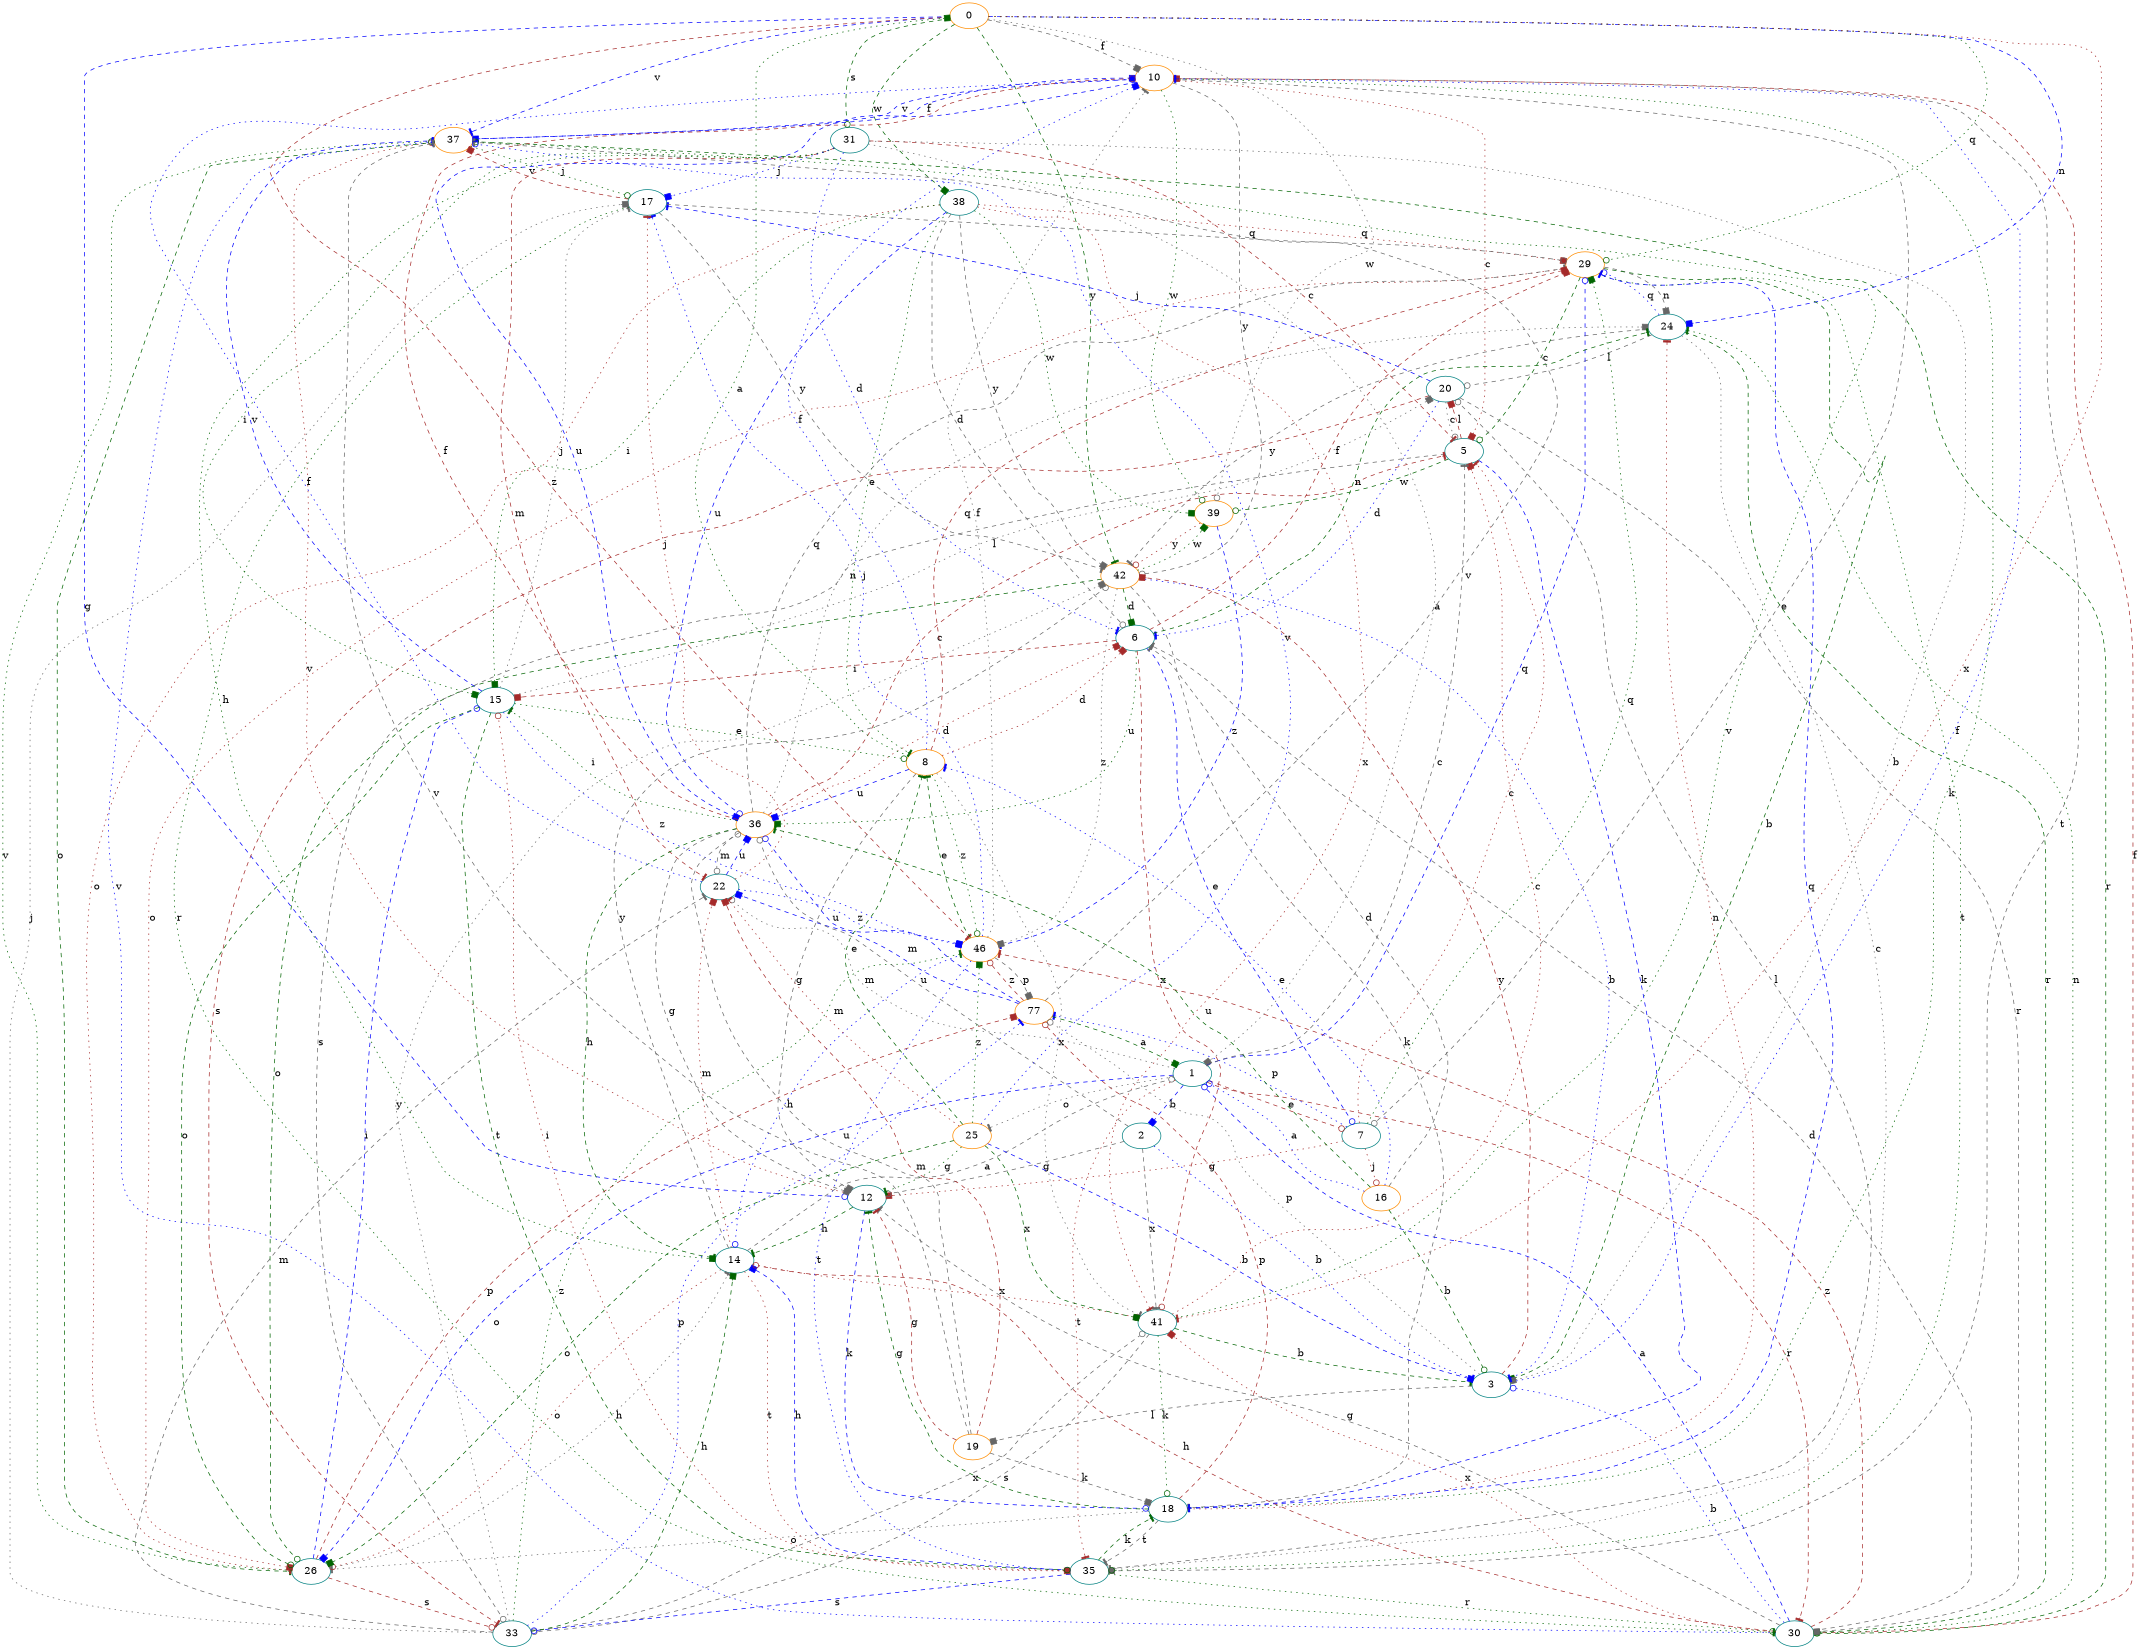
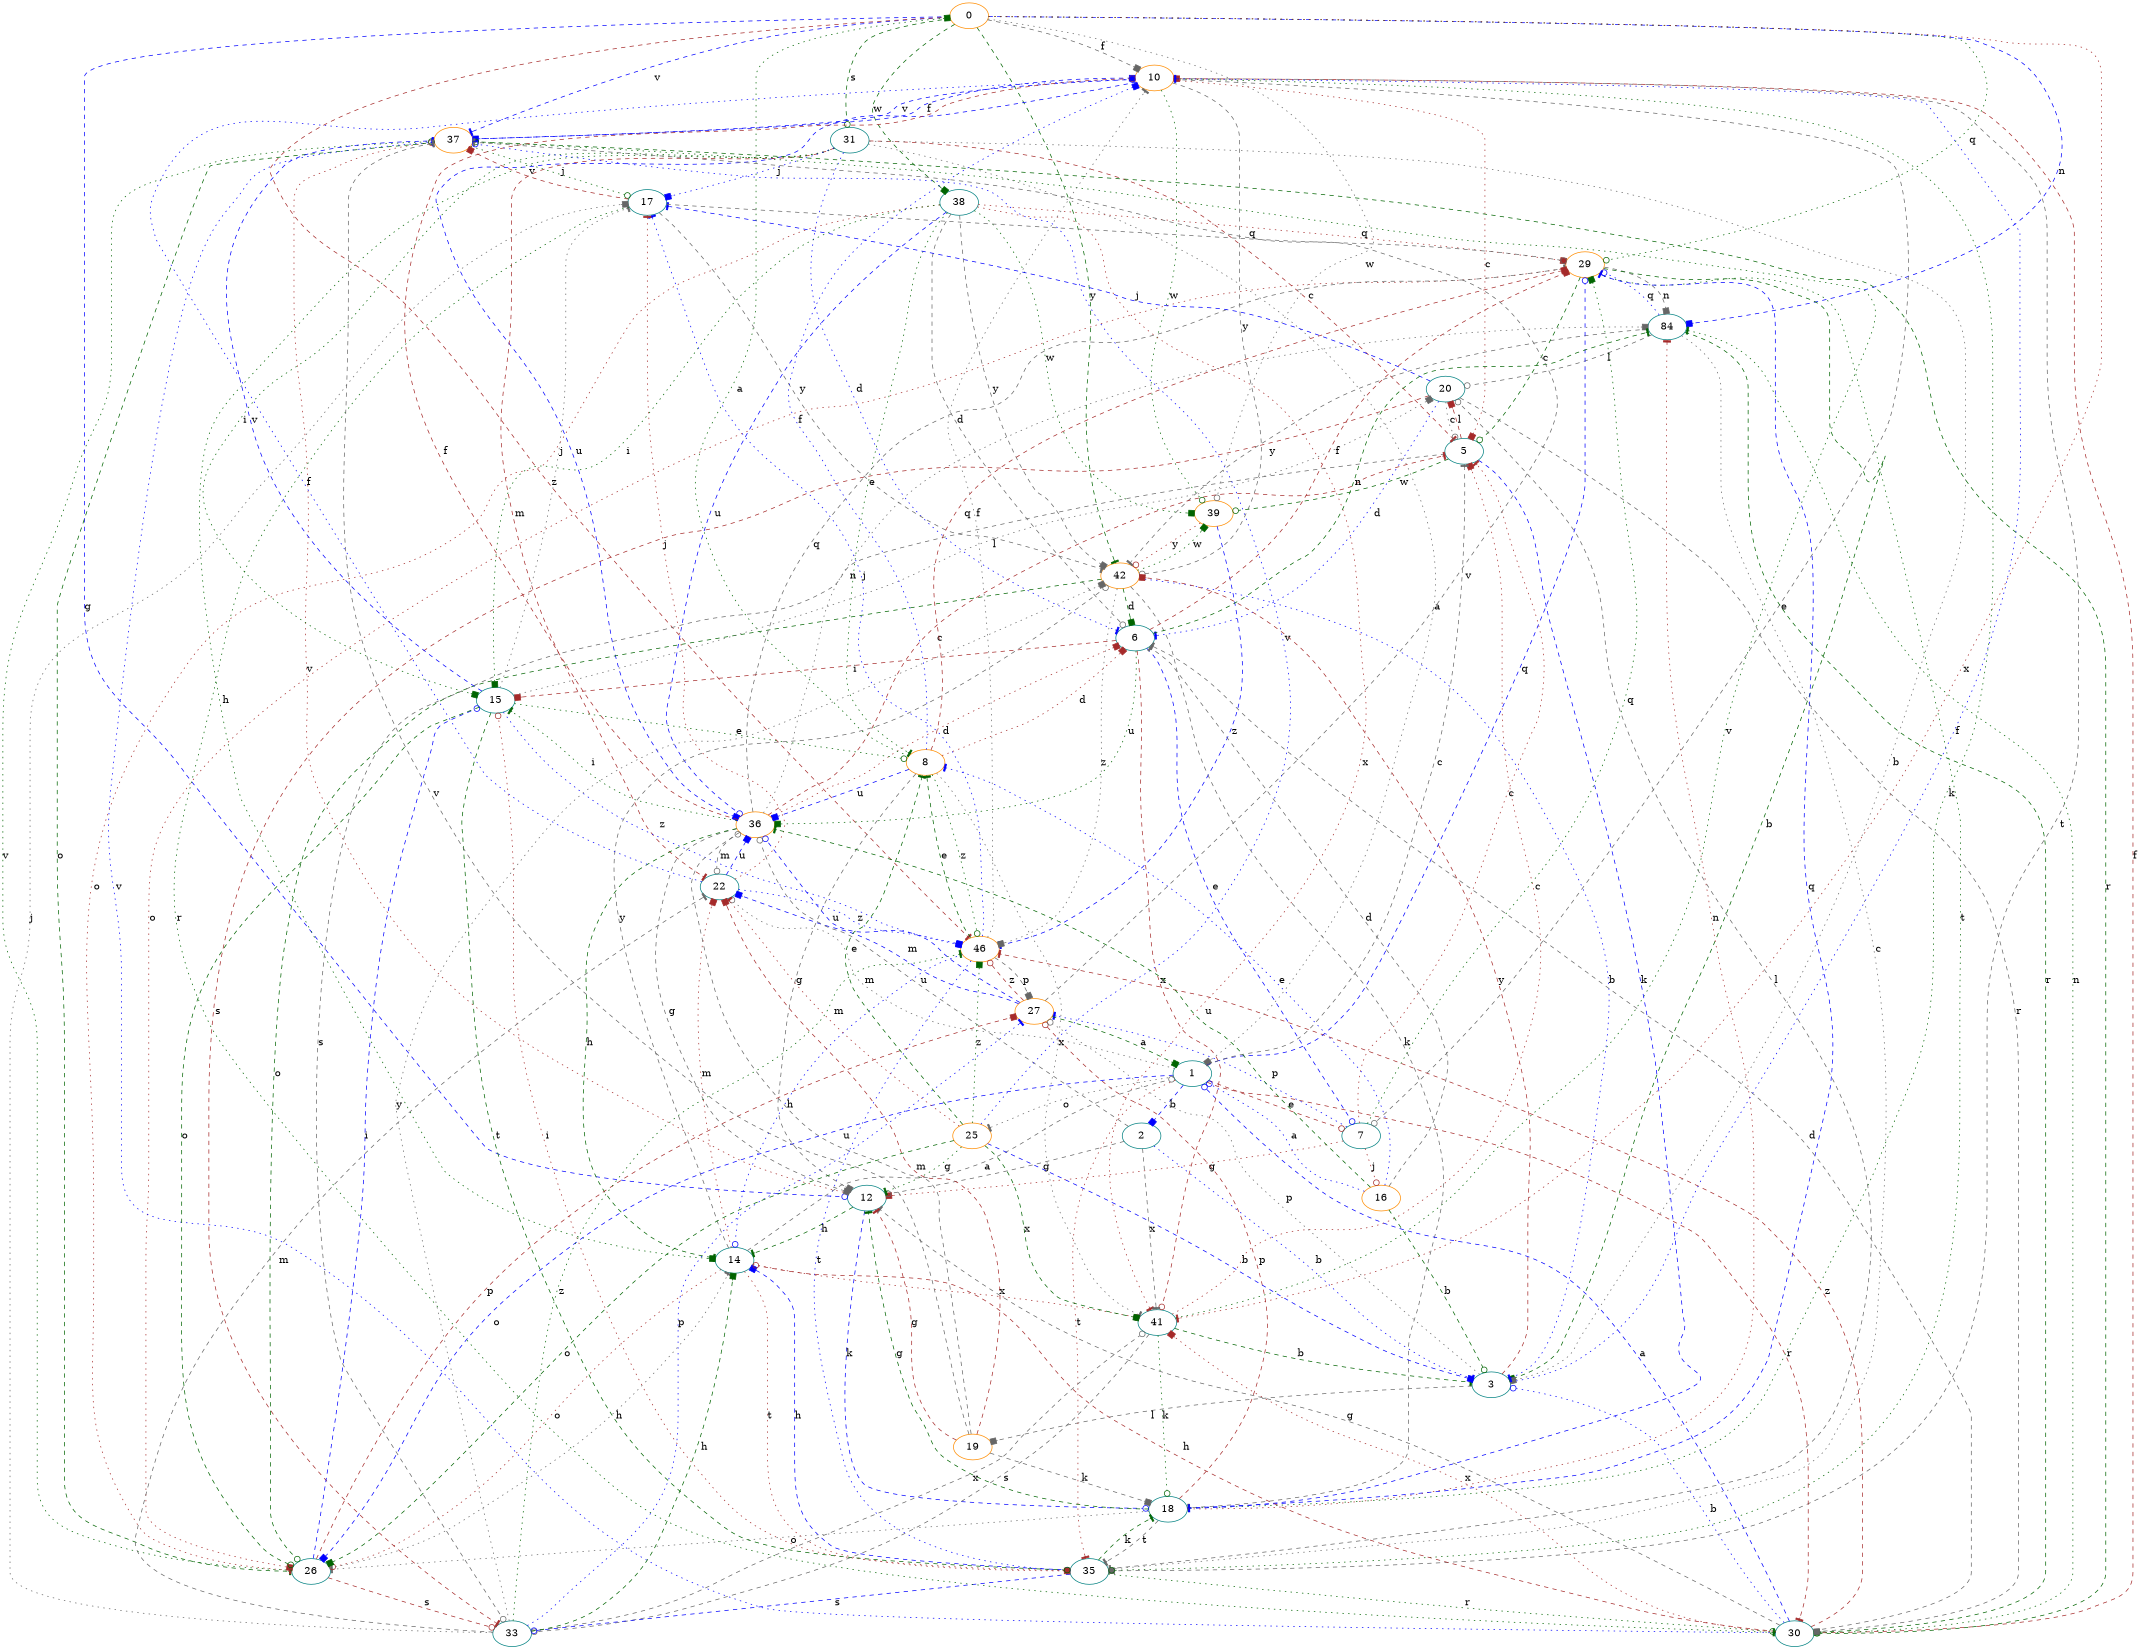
node "24": label "24" -> "84"
node "77": label "77" -> "27"
